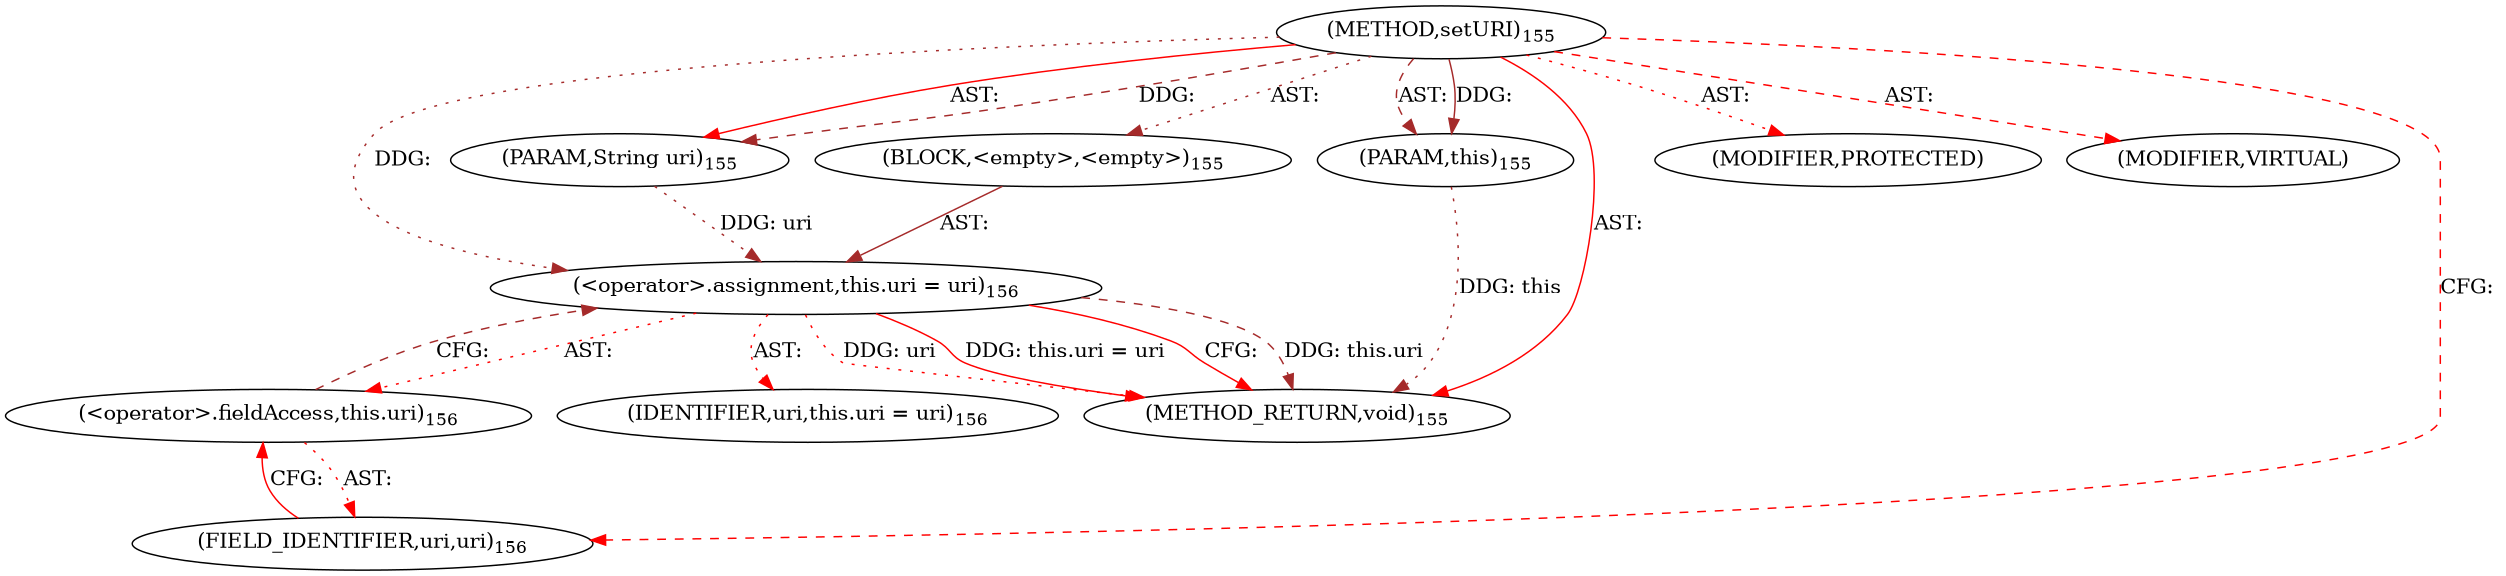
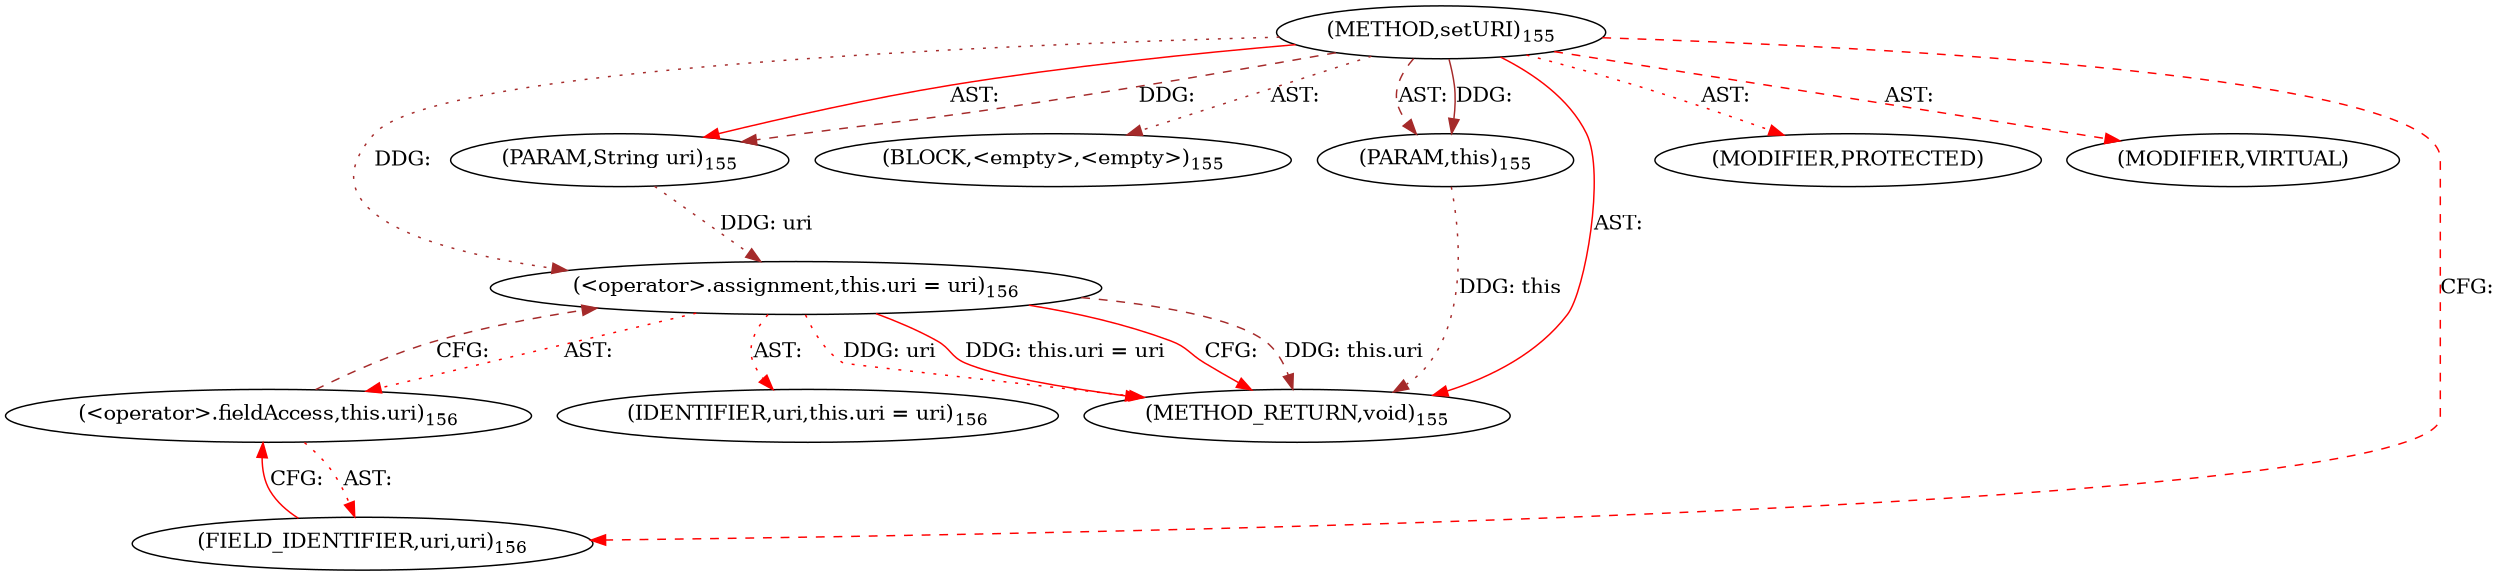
edge "(BLOCK,<empty>,<empty>)" -> "(<operator>.assignment,this.uri = uri)": removed, label "AST:"
